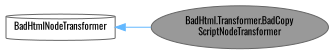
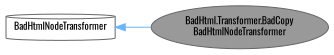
node "BadHtml.Transformer.BadCopy ScriptNodeTransformer": label "BadHtml.Transformer.BadCopy ScriptNodeTransformer" -> "BadHtml.Transformer.BadCopy BadHtmlNodeTransformer"
